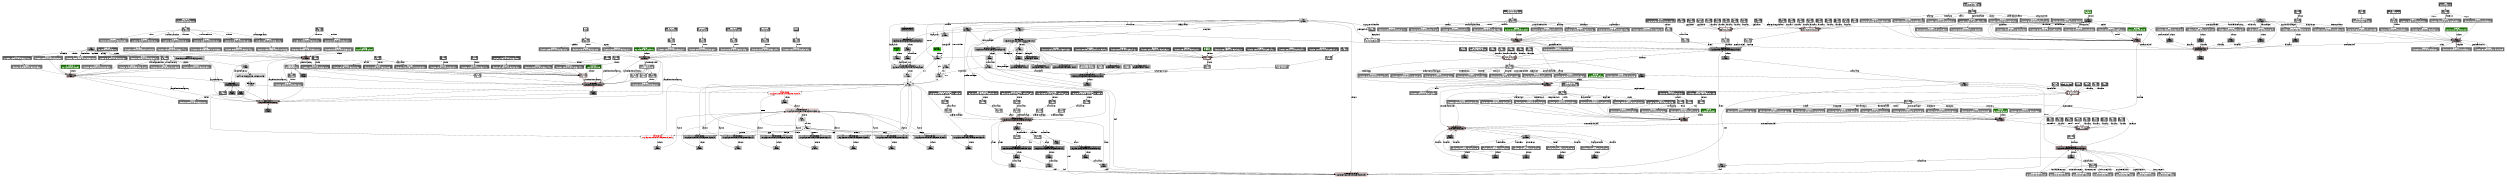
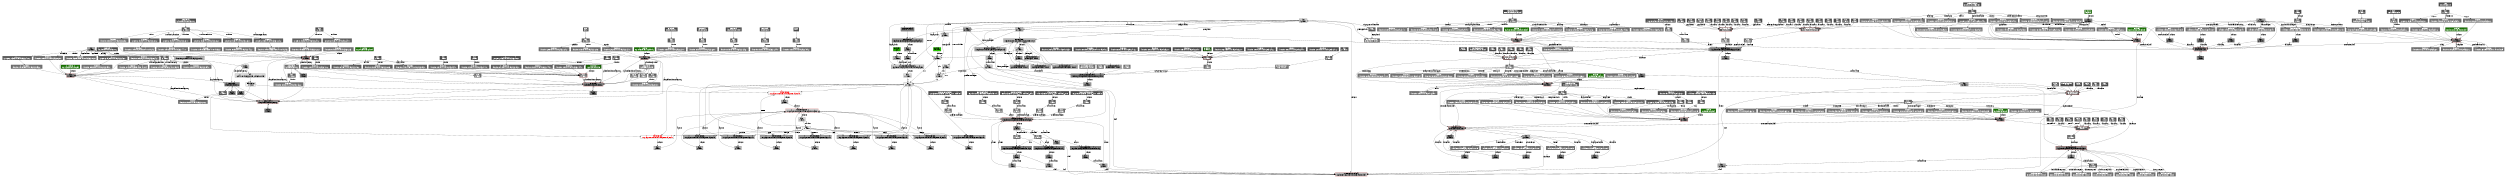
node "instancemethod: magic_matches (bound)": removed
edge "dict: 30 items" -> "ZMQInteractiveShell: <ipykernel.zmqshell.ZMQInteractiveShell": added, label "_instance"
